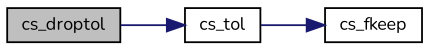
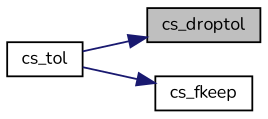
edge "cs_droptol" -> "cs_tol": reversed
